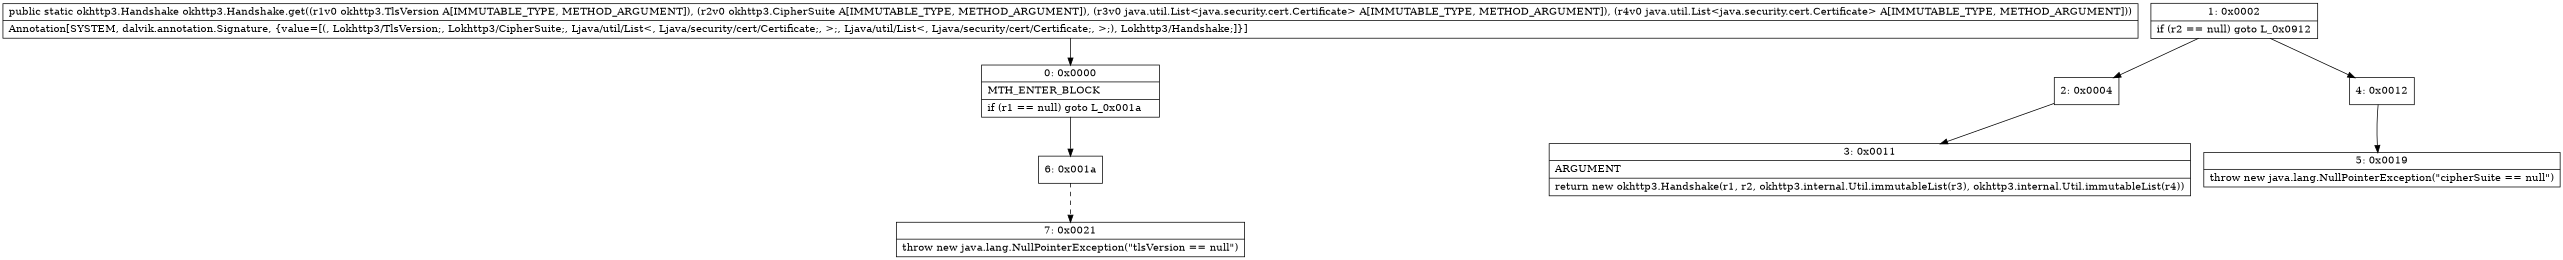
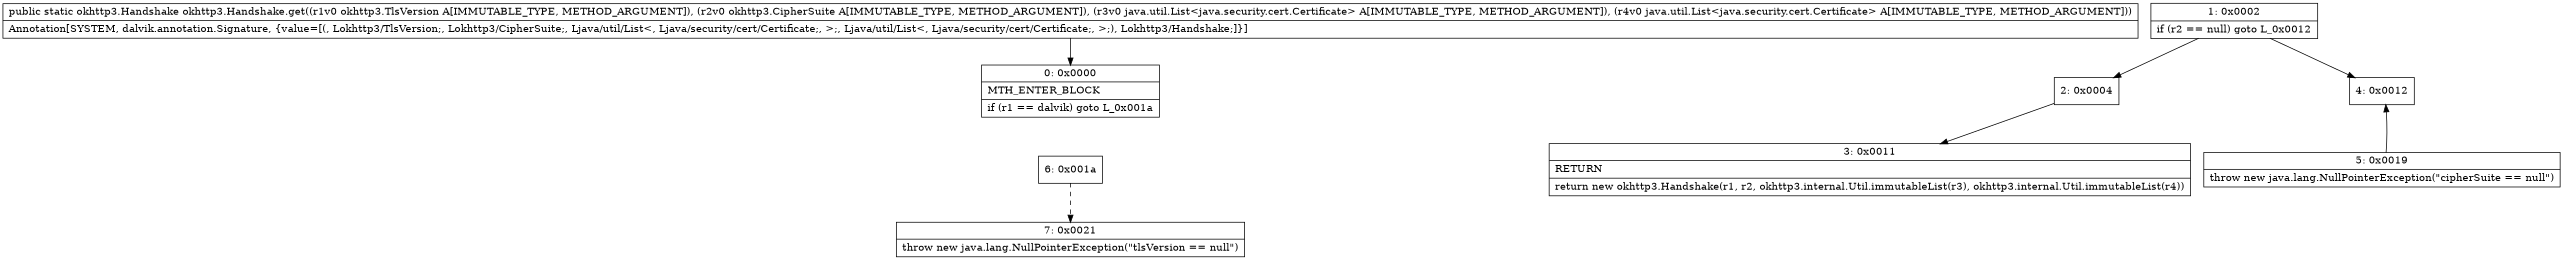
node "1: 0x0002": text "if (r2 == null) goto L_0x0912" -> "if (r2 == null) goto L_0x0012"
node "0: 0x0000": text "if (r1 == null) goto L_0x001a" -> "if (r1 == dalvik) goto L_0x001a"
edge "4: 0x0012" -> "5: 0x0019": reversed
edge "0: 0x0000" -> "6: 0x001a": removed
node "3: 0x0011": text "ARGUMENT" -> "RETURN"
